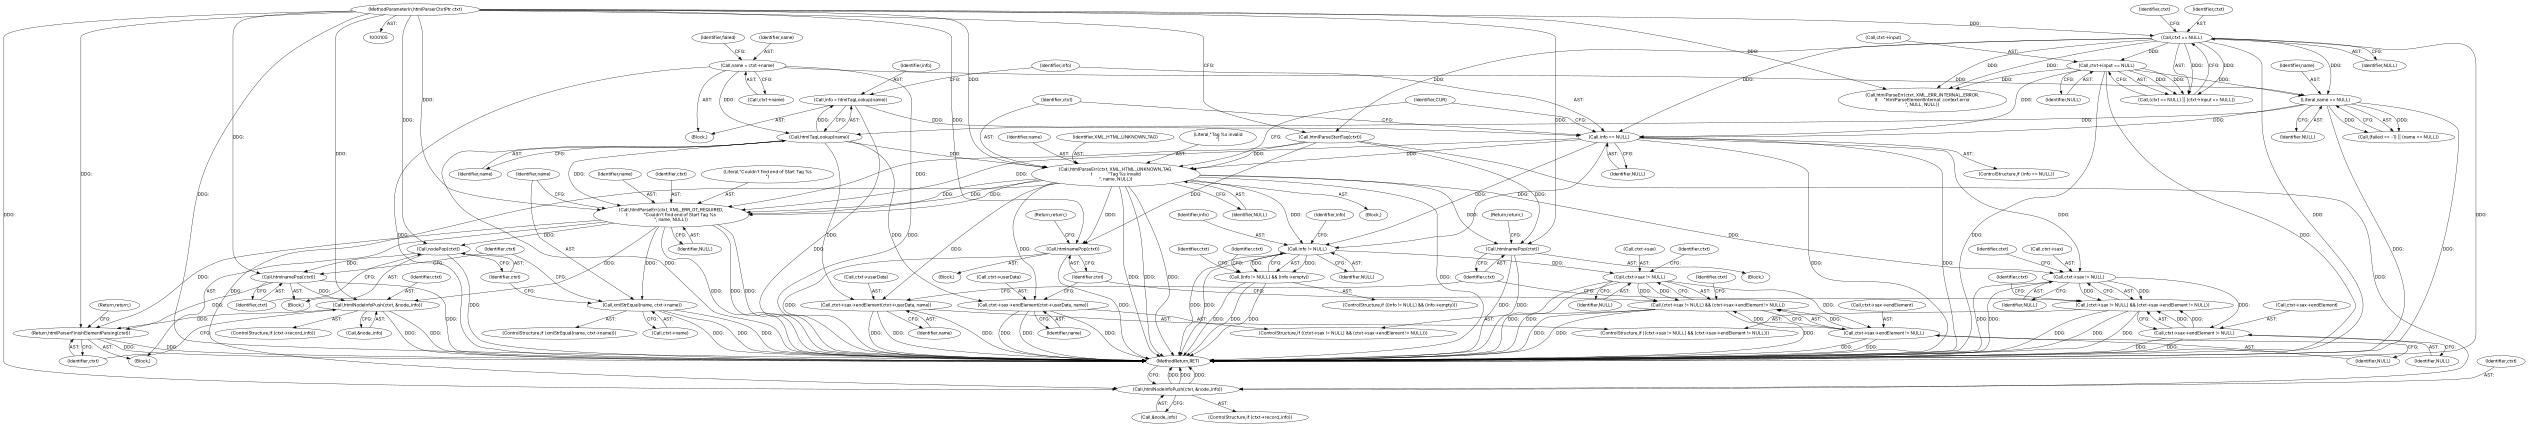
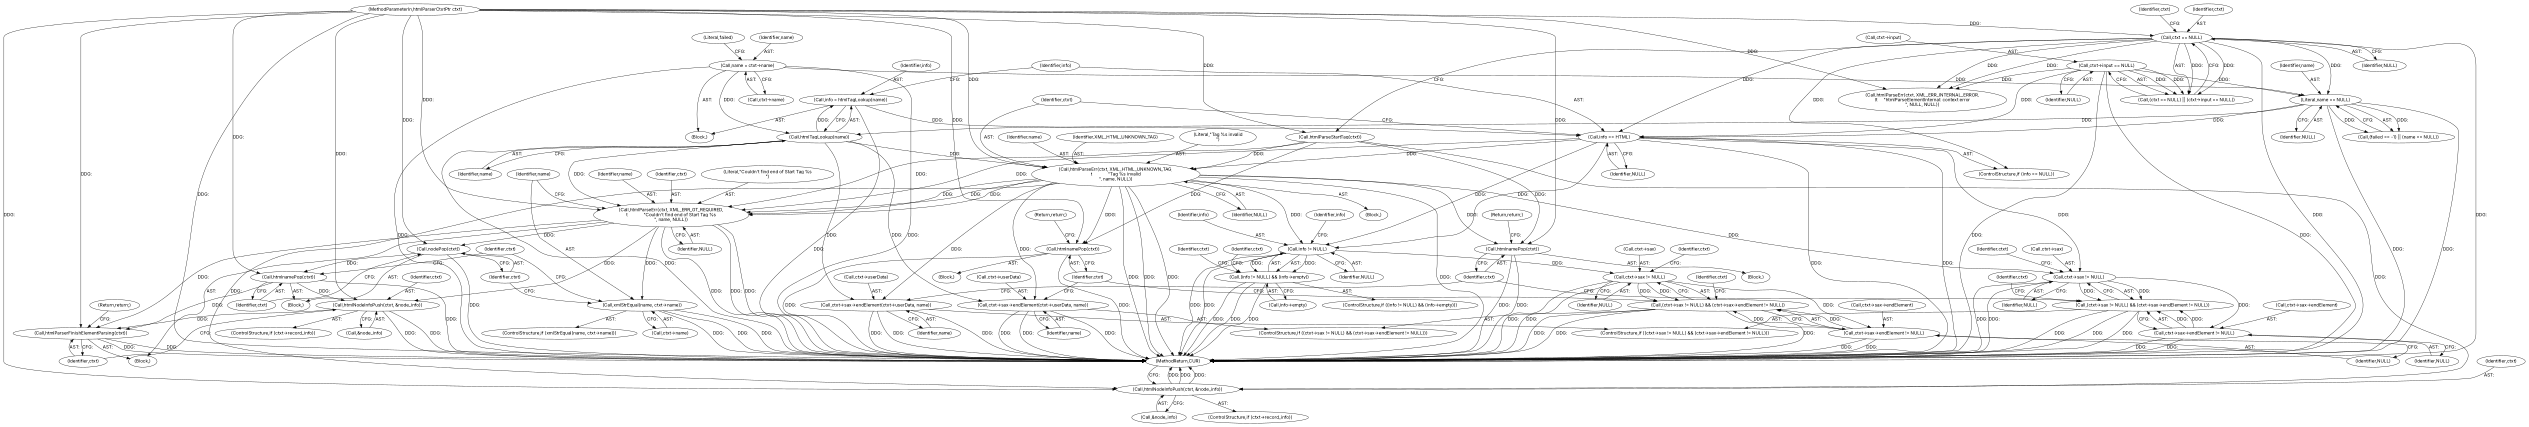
node "1000105": removed
node "(Identifier,failed)": label "(Identifier,failed)" -> "(Literal,failed)"
edge "(Call,ctxt == NULL)" -> "(Call,ctxt->input == NULL)": now "(Call,ctxt == NULL)" -> "(ControlStructure,if (info == NULL))"
edge "(MethodParameterIn,htmlParserCtxtPtr ctxt)" -> "(Call,htmlParseStartTag(ctxt))": label "CFG: " -> "DDG: "
edge "(Call,ctxt == NULL)" -> "(Call,htmlParseStartTag(ctxt))": label "DDG: " -> "CFG: "
node "(Identifier,CUR)": removed
node "(Call,info == NULL)": label "(Call,info == NULL)" -> "(Call,info == HTML)"
edge "(Call,(info != NULL) && (info->empty))" -> "(Call,info != NULL)": label "CFG: " -> "AST: "
node "(Call,info->empty)": added
node "(Return,htmlParserFinishElementParsing(ctxt))": label "(Return,htmlParserFinishElementParsing(ctxt))" -> "(Call,htmlParserFinishElementParsing(ctxt))"
node "(MethodReturn,RET)": label "(MethodReturn,RET)" -> "(MethodReturn,CUR)"
